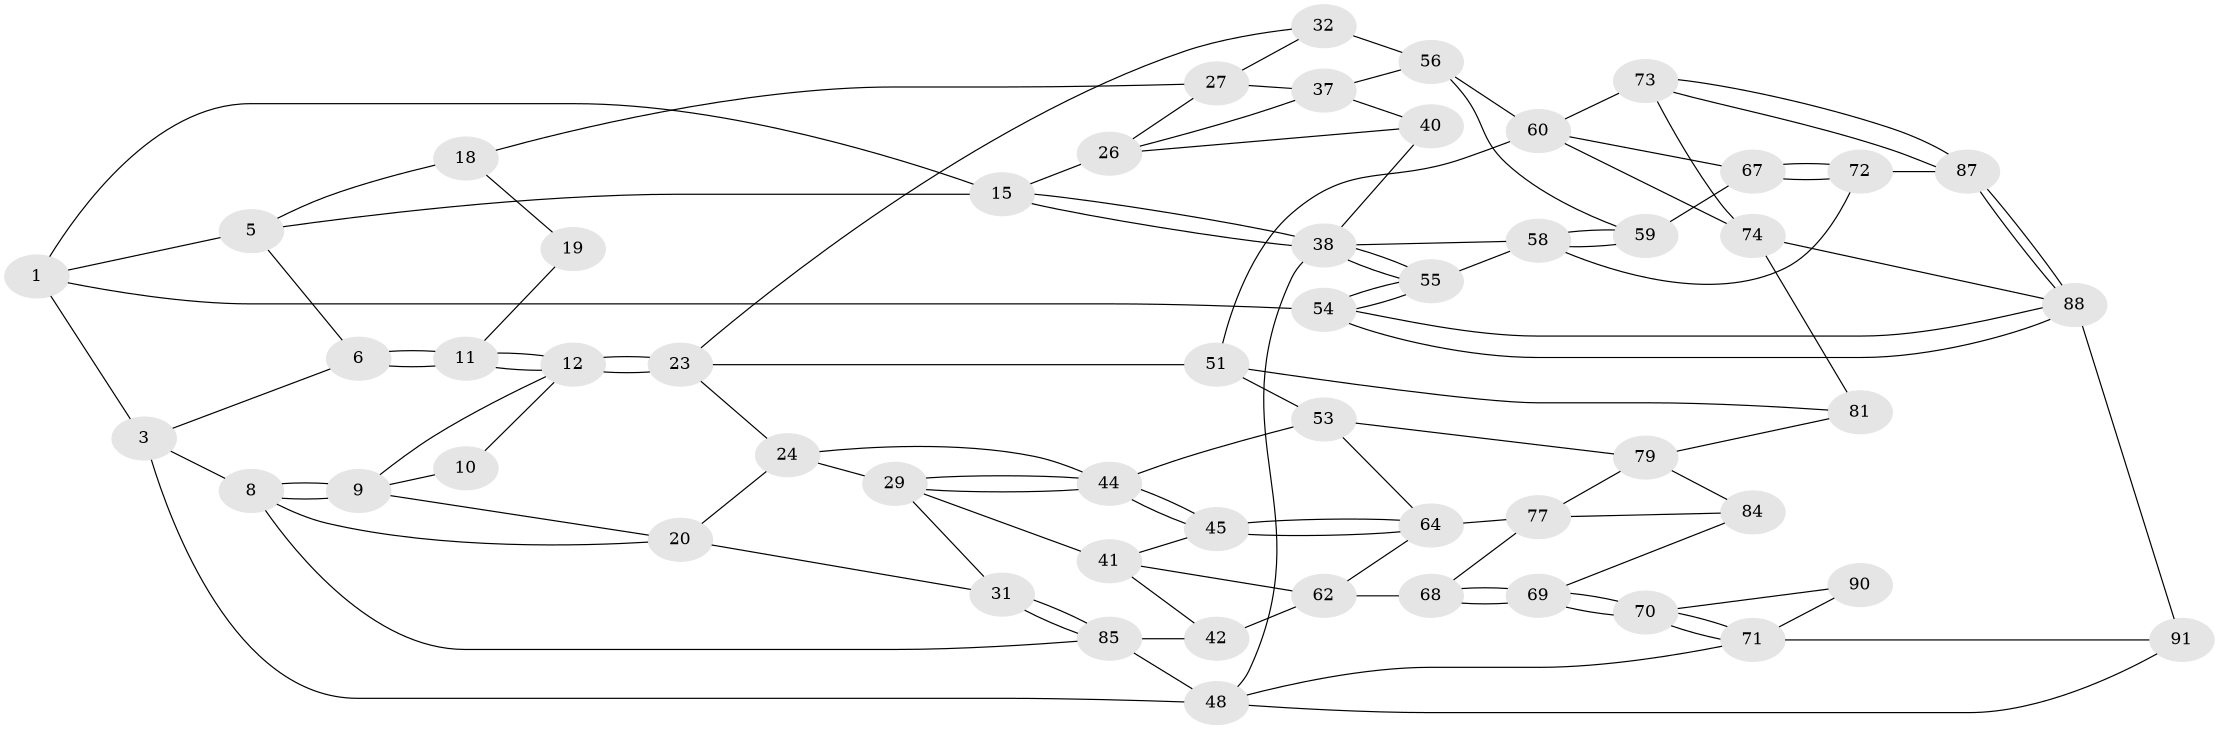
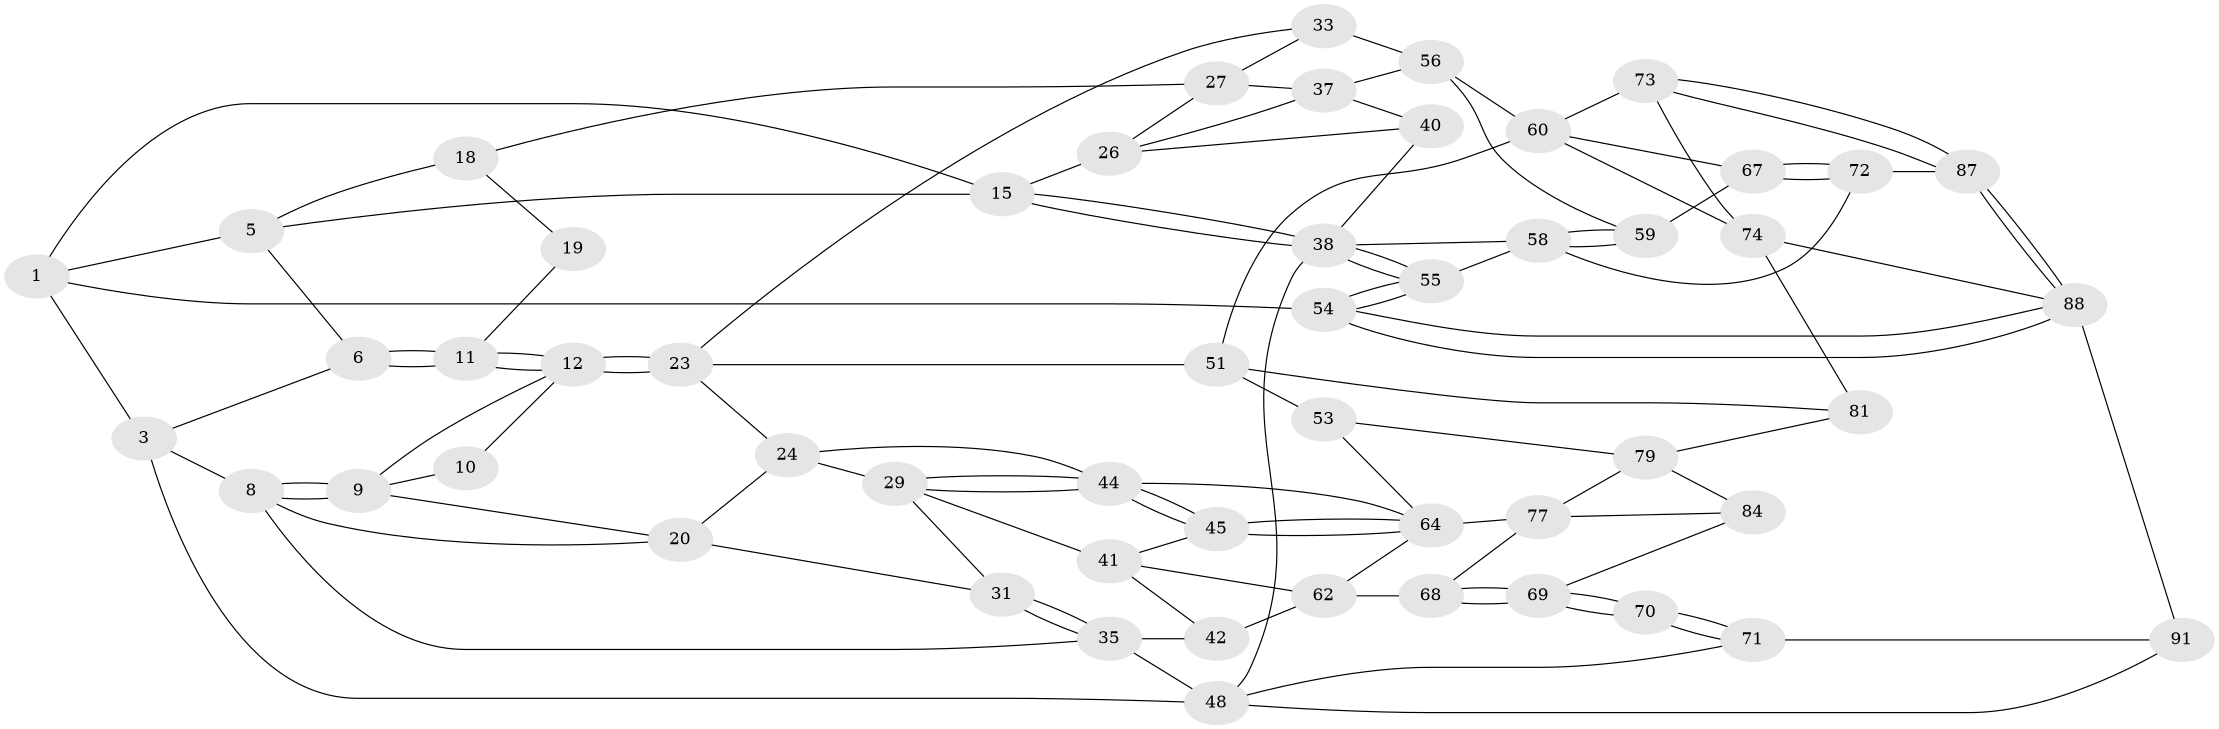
node "32": label "32" -> "33"
edge "53" -- "44": now "64" -- "44"
node "90": removed
node "85": label "85" -> "35"
